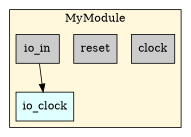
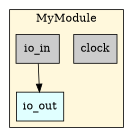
node "reset": removed
node "io_clock": label "io_clock" -> "io_out"
